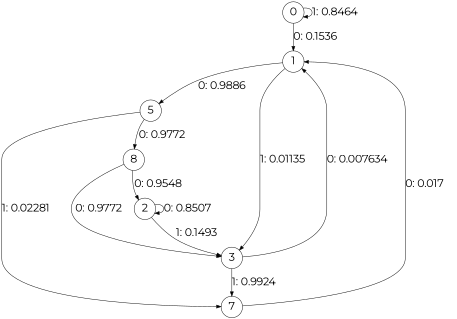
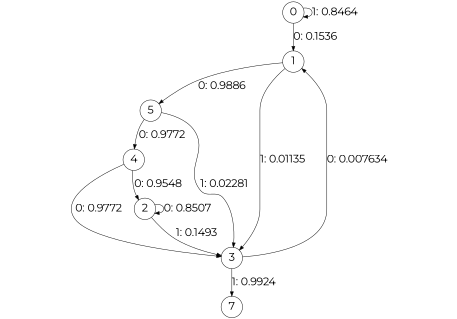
node "8": label "8" -> "4"
edge "7" -> "1": removed, label "0: 0.017"
edge "5" -> "7": now "5" -> "3"
